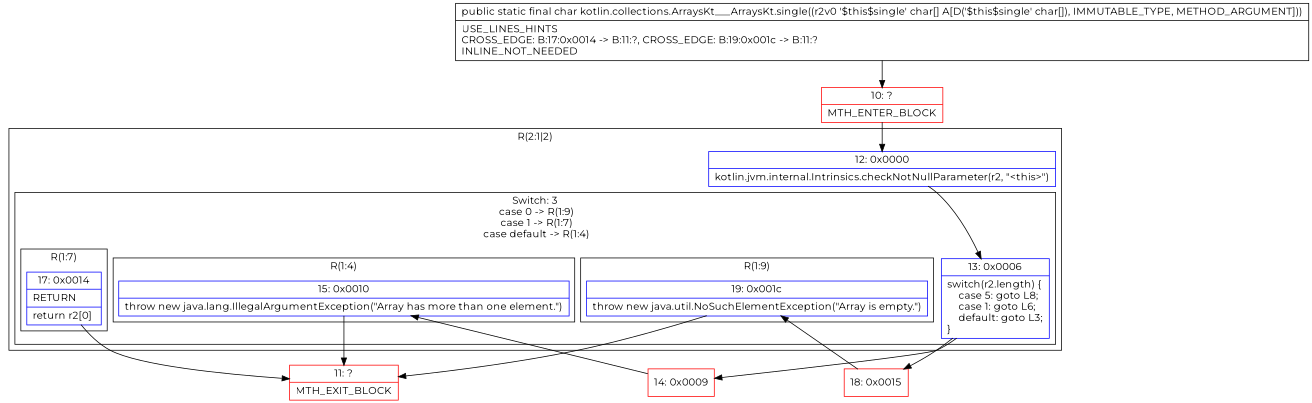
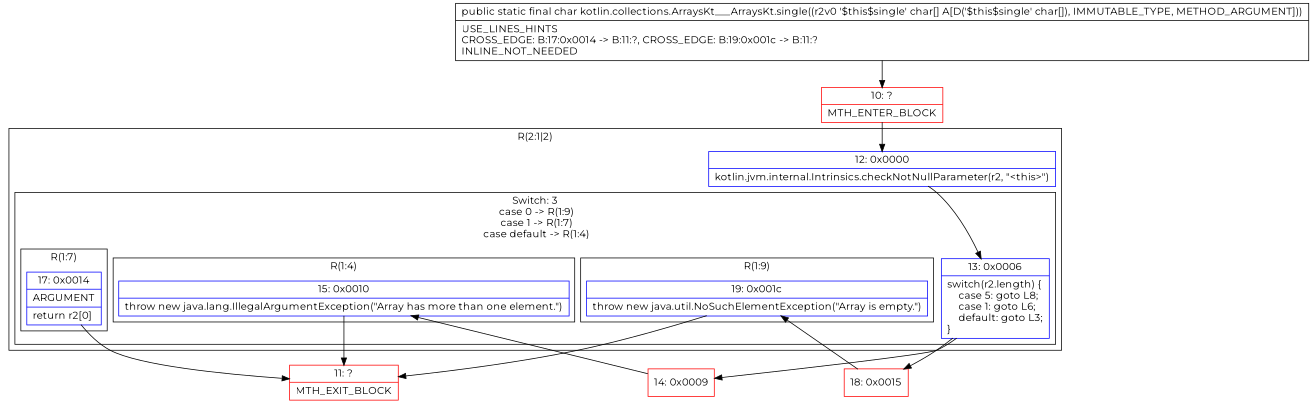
node "17: 0x0014": text "RETURN" -> "ARGUMENT"
